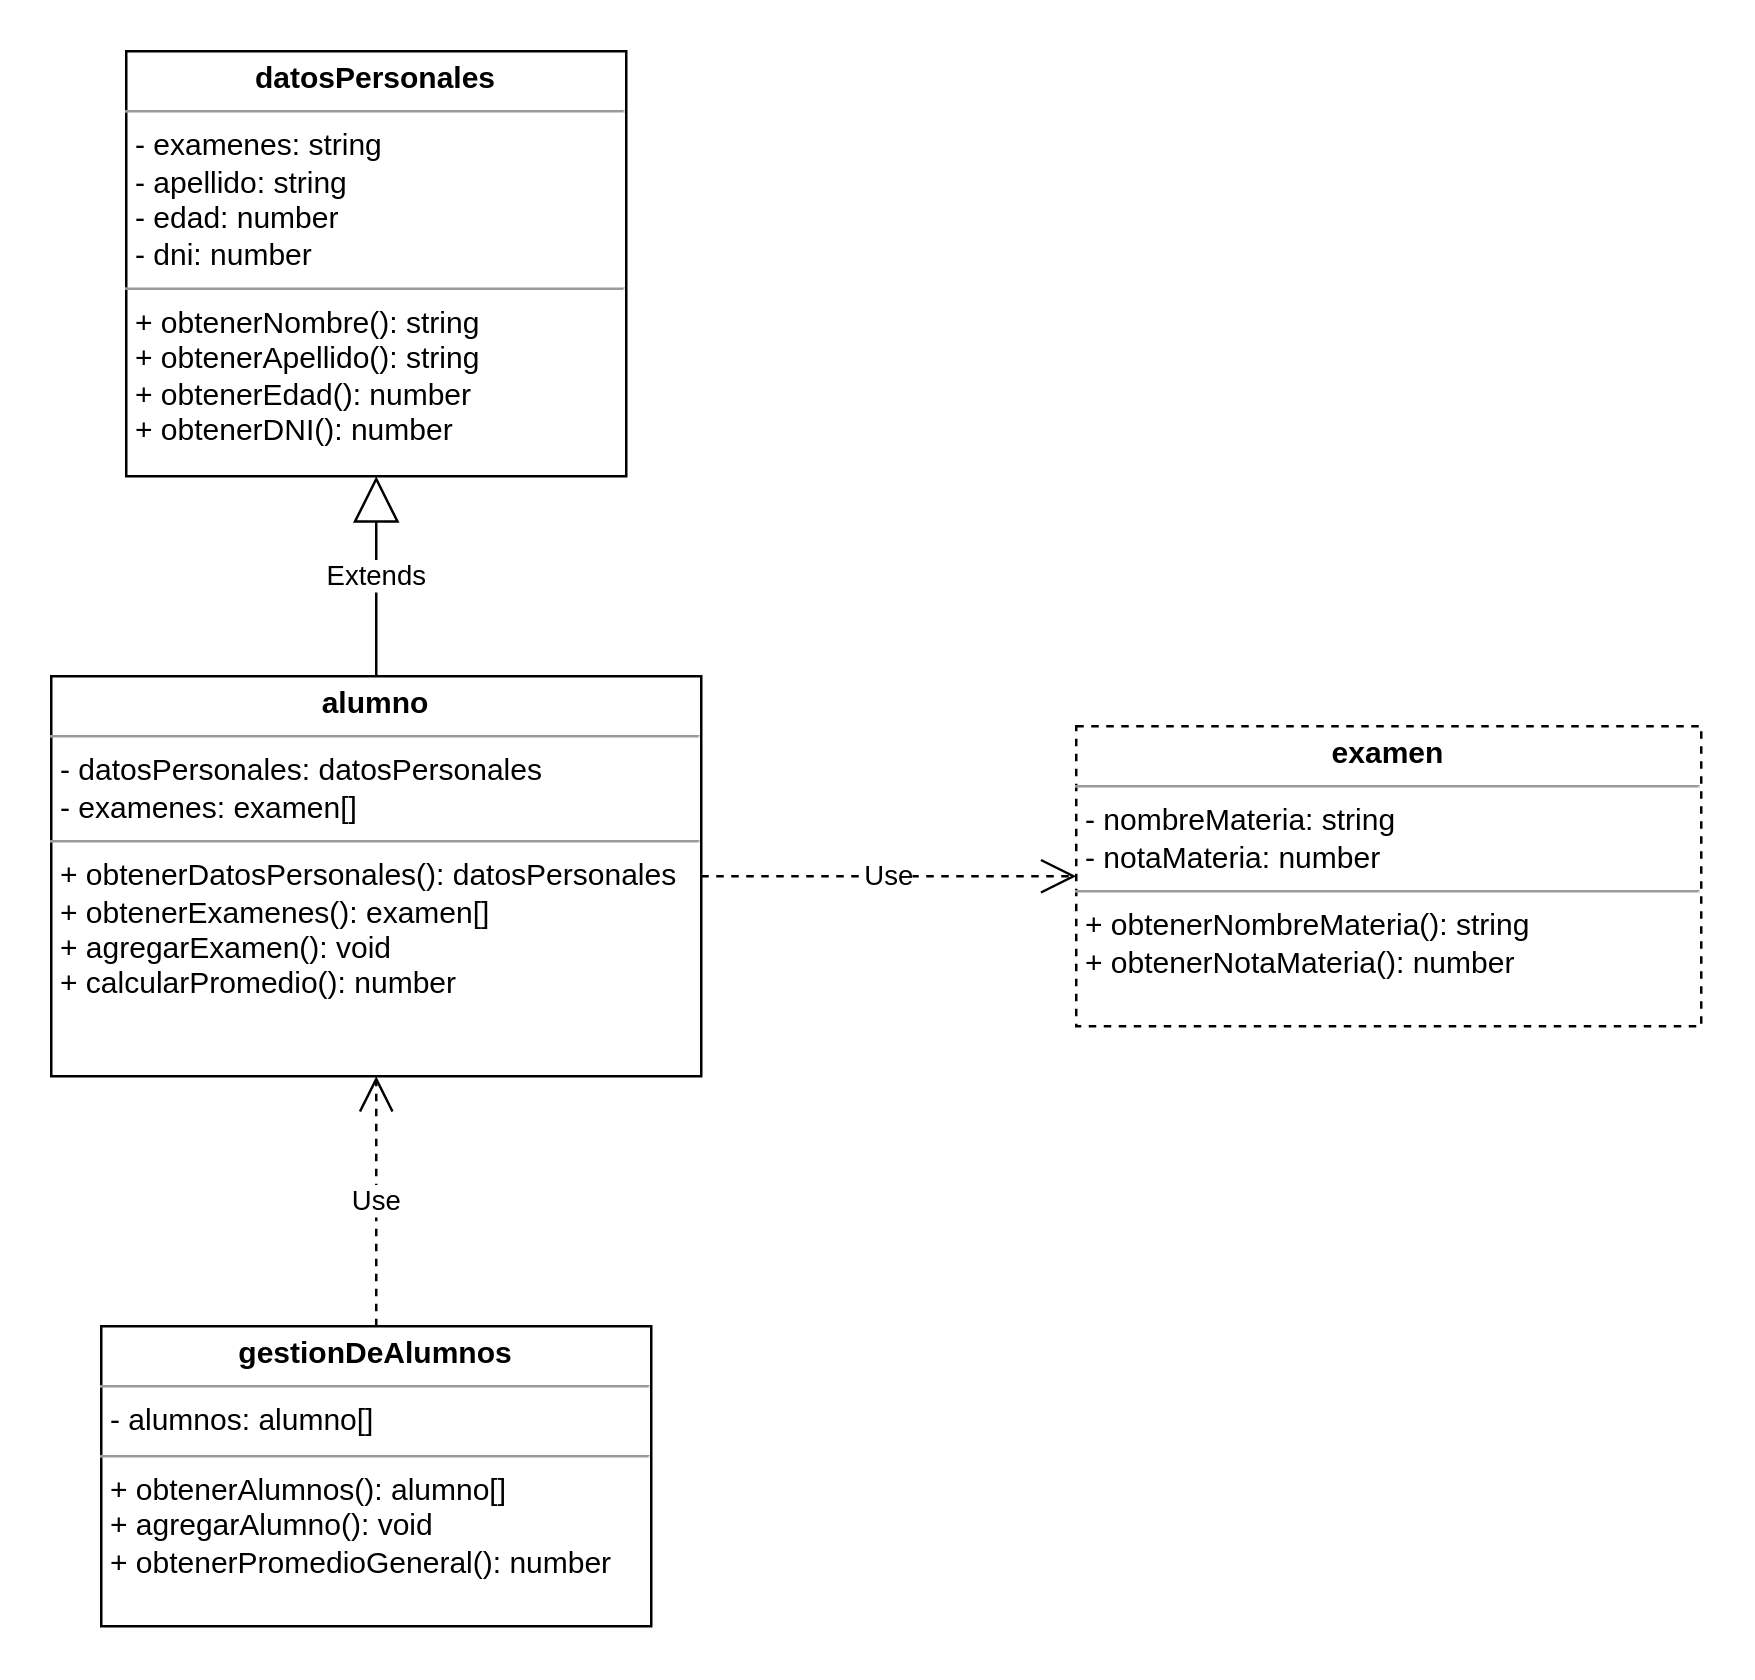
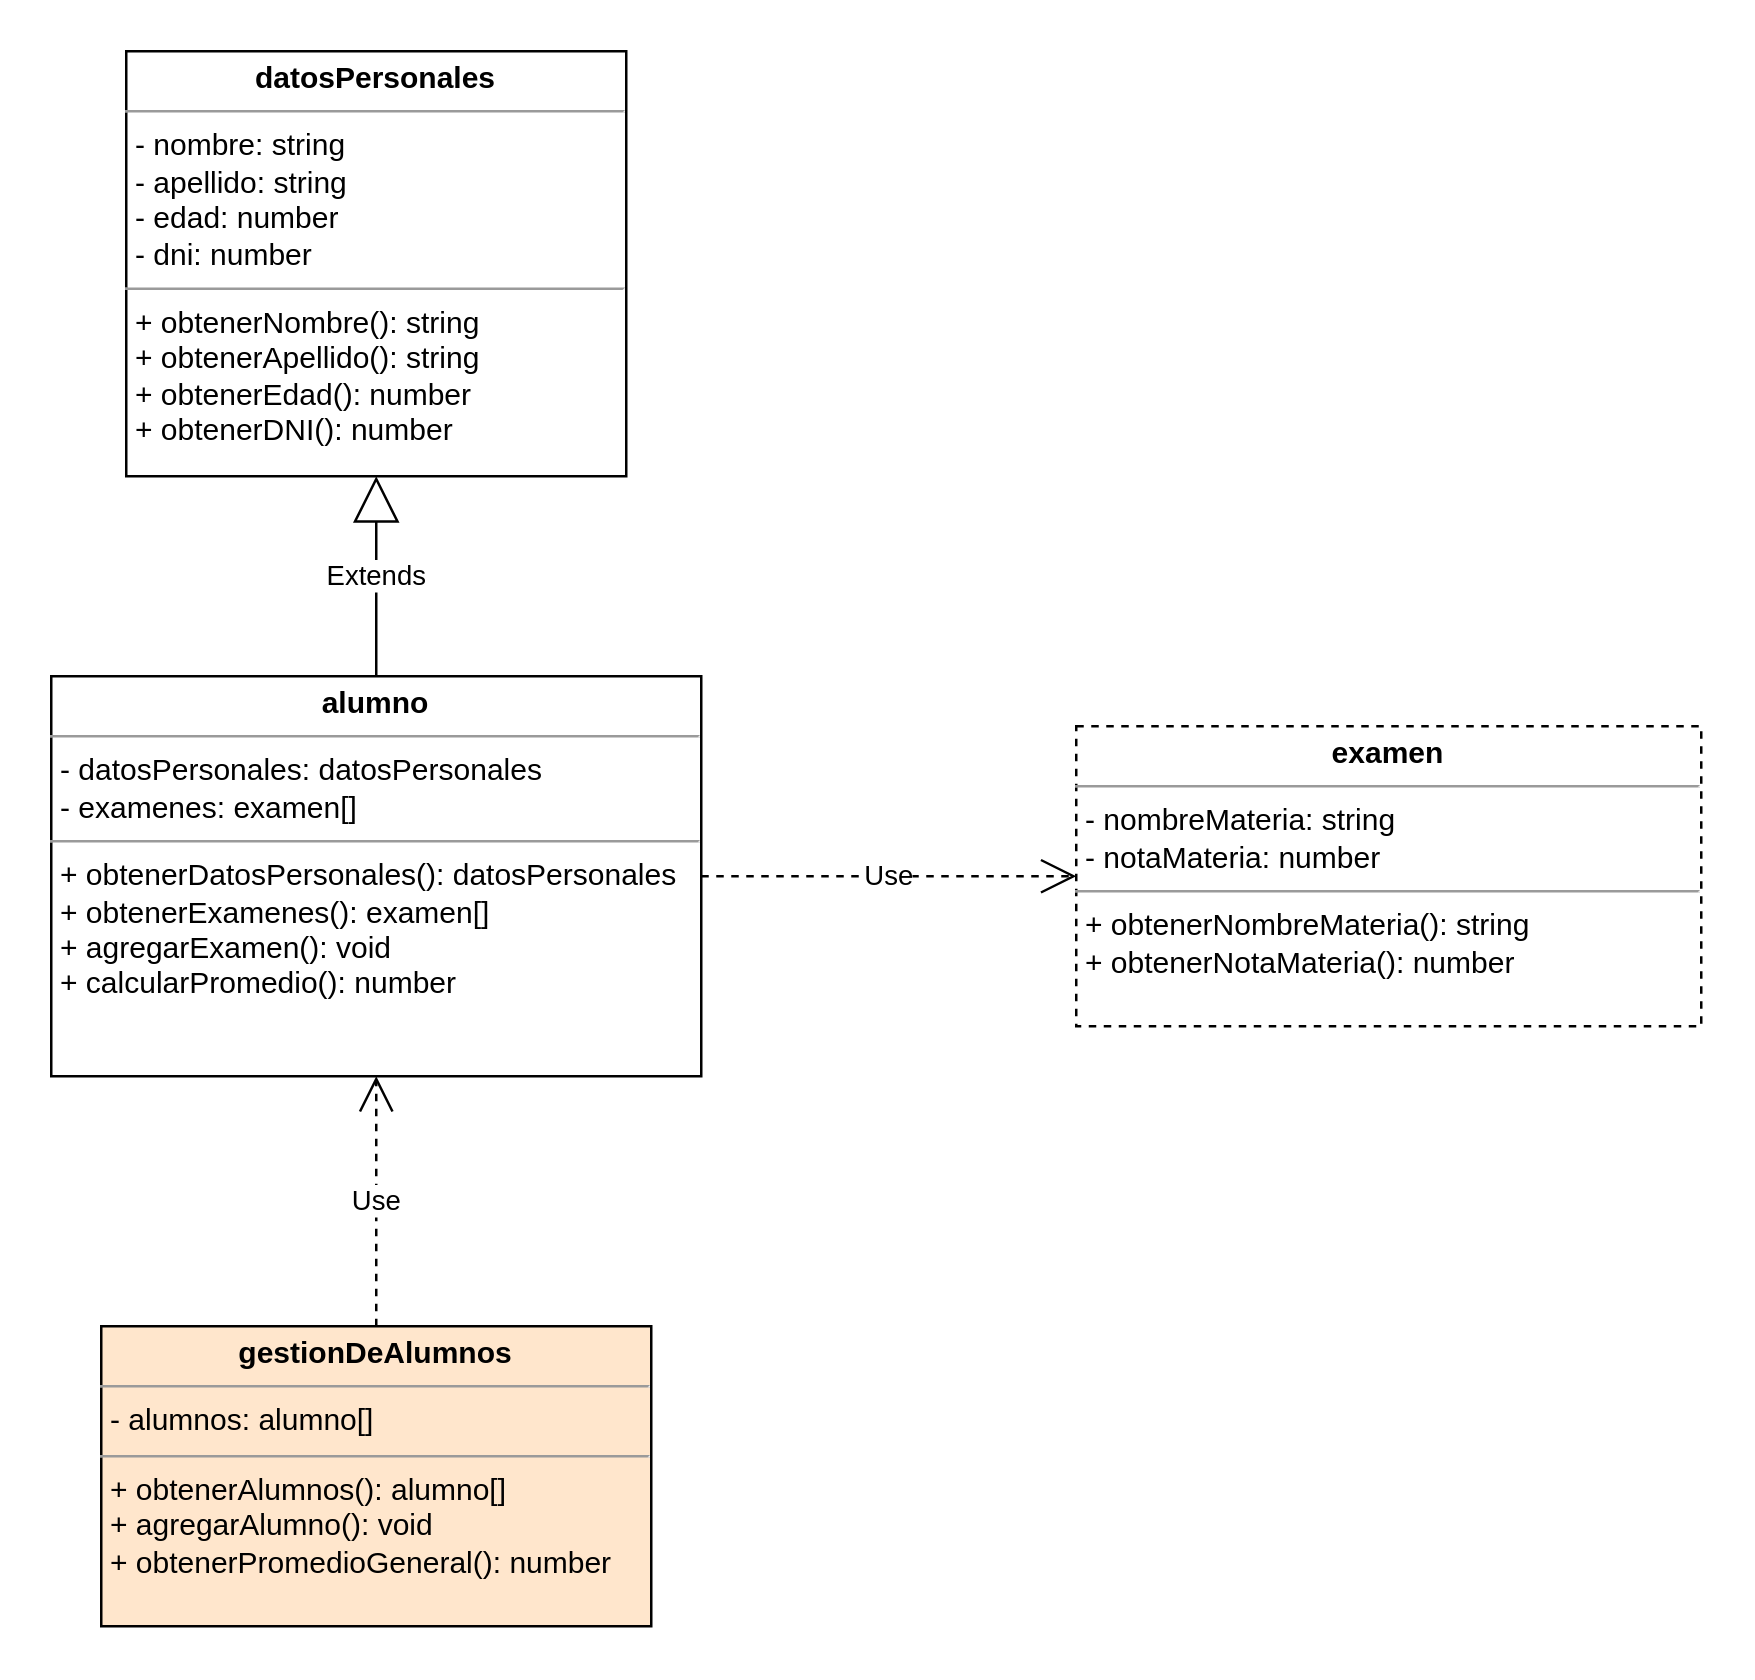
node "datosPersonales - examenes: string - apellido: string - edad: number - dni: number + obtenerNombre(): string + obtenerApellido(): string + obtenerEdad(): number + obtenerDNI(): number": label "datosPersonales - examenes: string - apellido: string - edad: number - dni: number + obtenerNombre(): string + obtenerApellido(): string + obtenerEdad(): number + obtenerDNI(): number" -> "datosPersonales - nombre: string - apellido: string - edad: number - dni: number + obtenerNombre(): string + obtenerApellido(): string + obtenerEdad(): number + obtenerDNI(): number"
node "gestionDeAlumnos - alumnos: alumno[] + obtenerAlumnos(): alumno[] + agregarAlumno(): void + obtenerPromedioGeneral(): number": fillcolor #ffffff -> #ffe6cc
